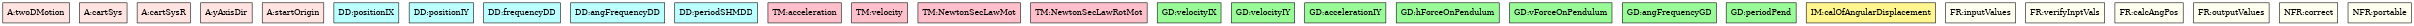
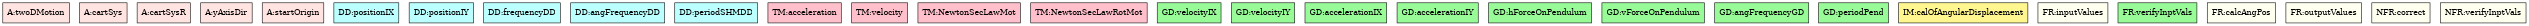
node "GD:accelerationIX": added
node "FR:verifyInptVals": fillcolor ivory -> palegreen
node "NFR:portable": label "NFR:portable" -> "NFR:verifyInptVals"
